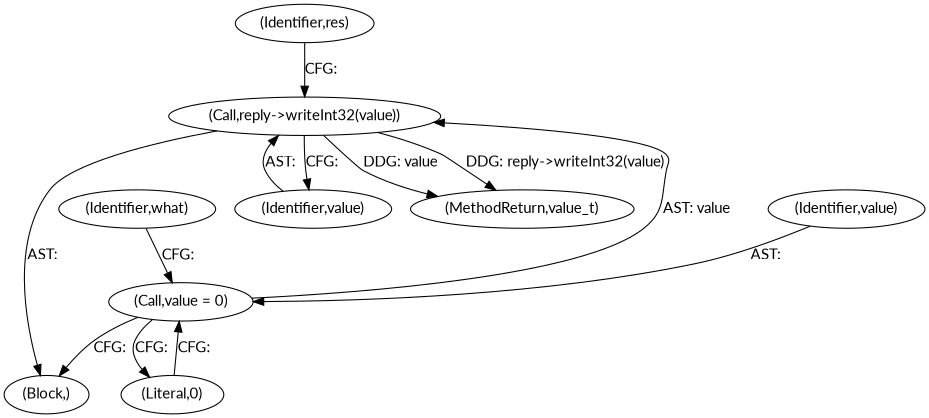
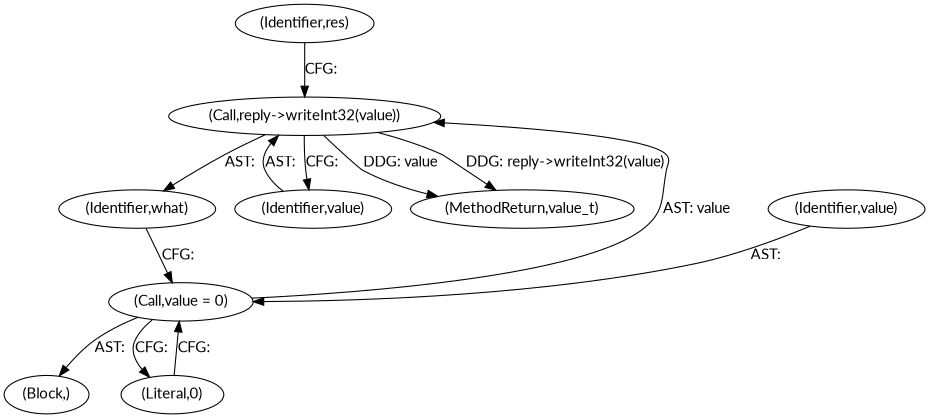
edge "(Call,reply->writeInt32(value))" -> "(Block,)": now "(Call,reply->writeInt32(value))" -> "(Identifier,what)"
edge "(Call,value = 0)" -> "(Block,)": label "CFG: " -> "AST: "
